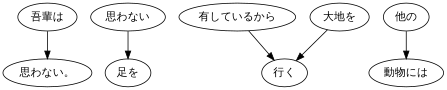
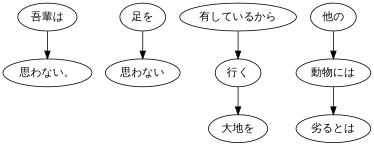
edge "思わない" -> "足を": reversed
edge "大地を" -> "行く": reversed
node "劣るとは": added
